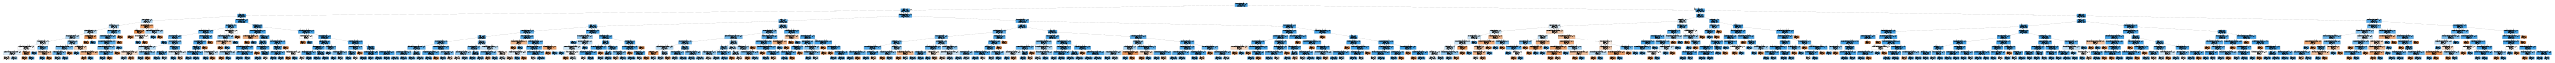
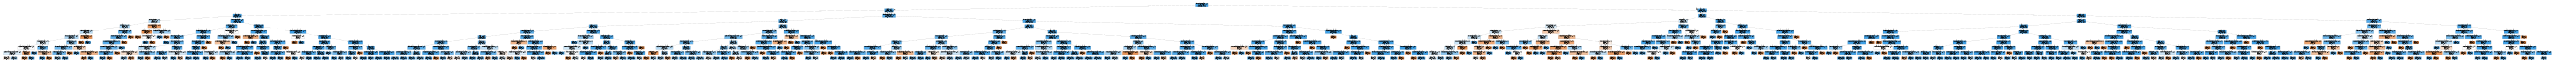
node "gini = 0.03 samples = 592 value = [9, 583]": removed
